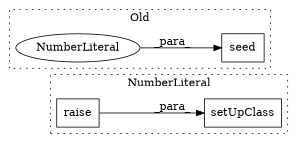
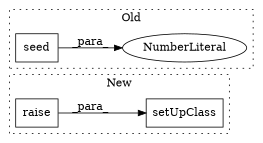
edge "NumberLiteral" -> "seed": reversed
cluster "NumberLiteral": label "NumberLiteral" -> "New"
